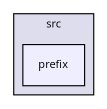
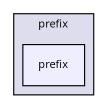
cluster "src": label "src" -> "prefix"
